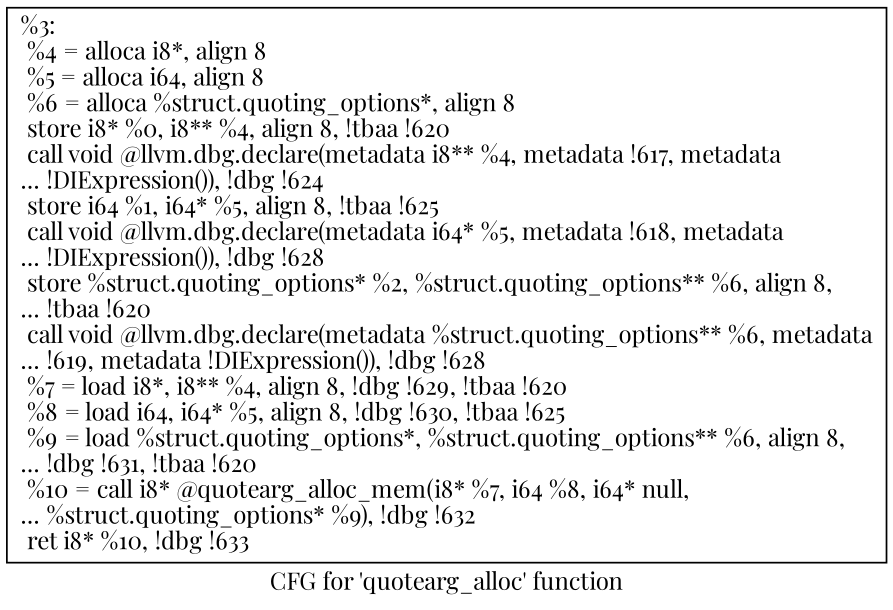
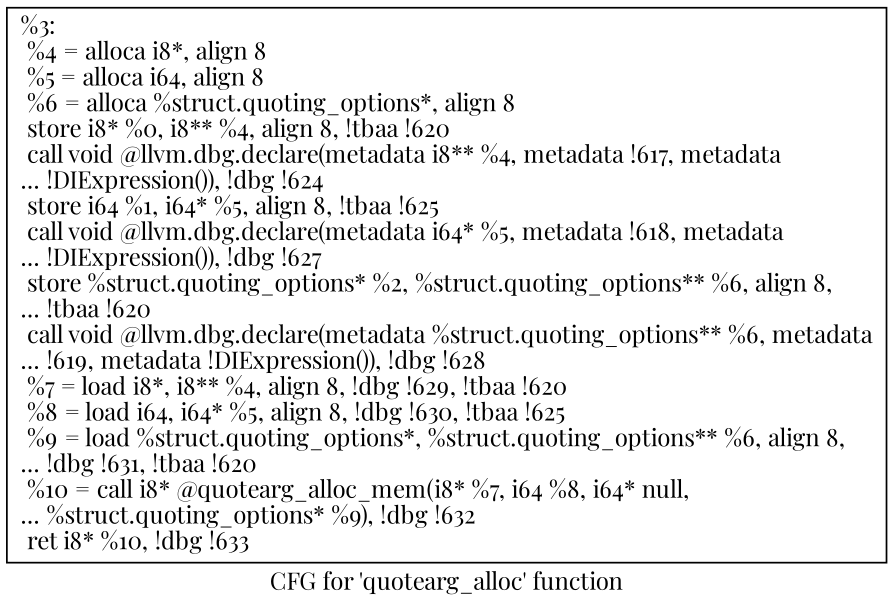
node "%3:": text "... !DIExpression()), !dbg !628" -> "... !DIExpression()), !dbg !627"
